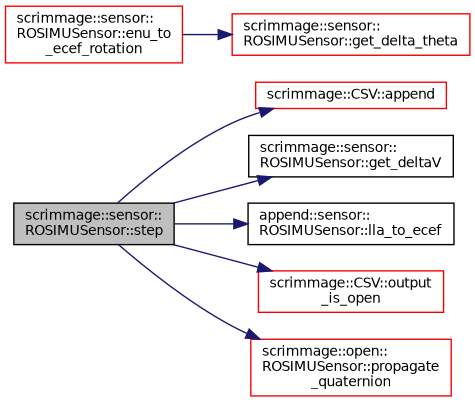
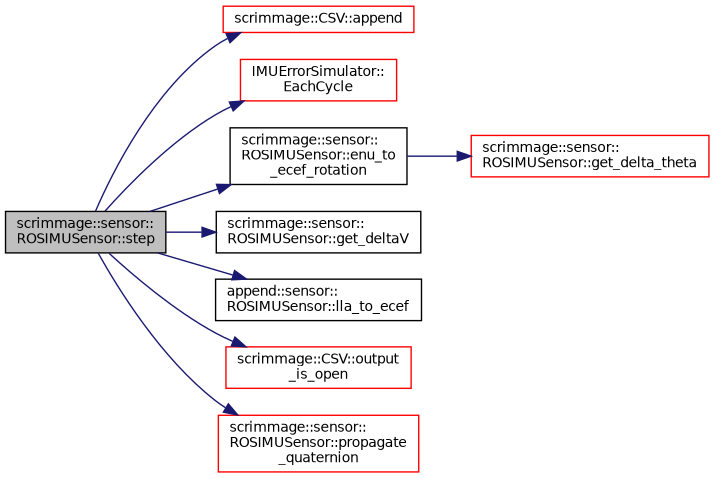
node "scrimmage::sensor:: ROSIMUSensor::enu_to _ecef_rotation": color red -> black
node "IMUErrorSimulator:: EachCycle": added
edge "scrimmage::sensor:: ROSIMUSensor::step" -> "scrimmage::sensor:: ROSIMUSensor::enu_to _ecef_rotation": added
node "scrimmage::open:: ROSIMUSensor::propagate _quaternion": label "scrimmage::open:: ROSIMUSensor::propagate _quaternion" -> "scrimmage::sensor:: ROSIMUSensor::propagate _quaternion"
